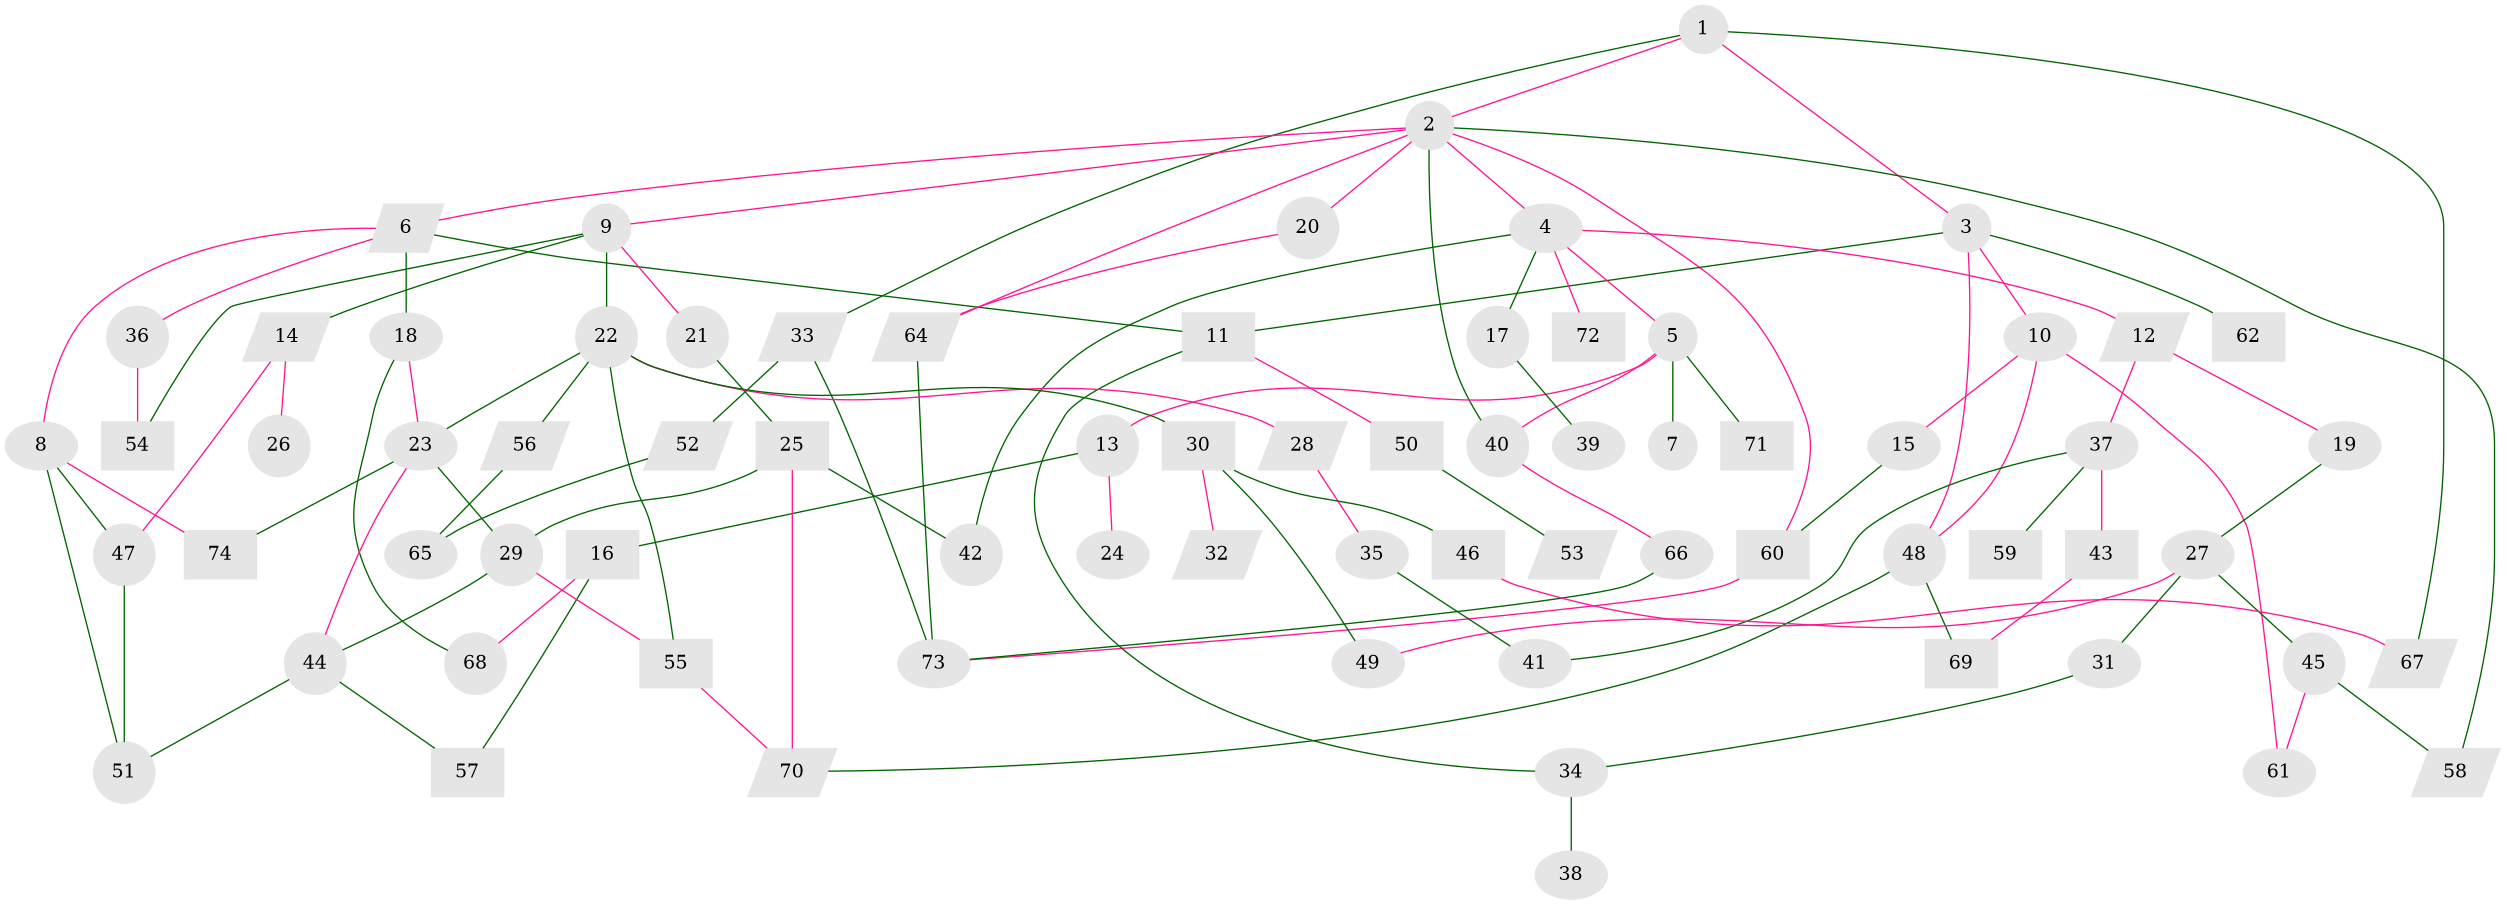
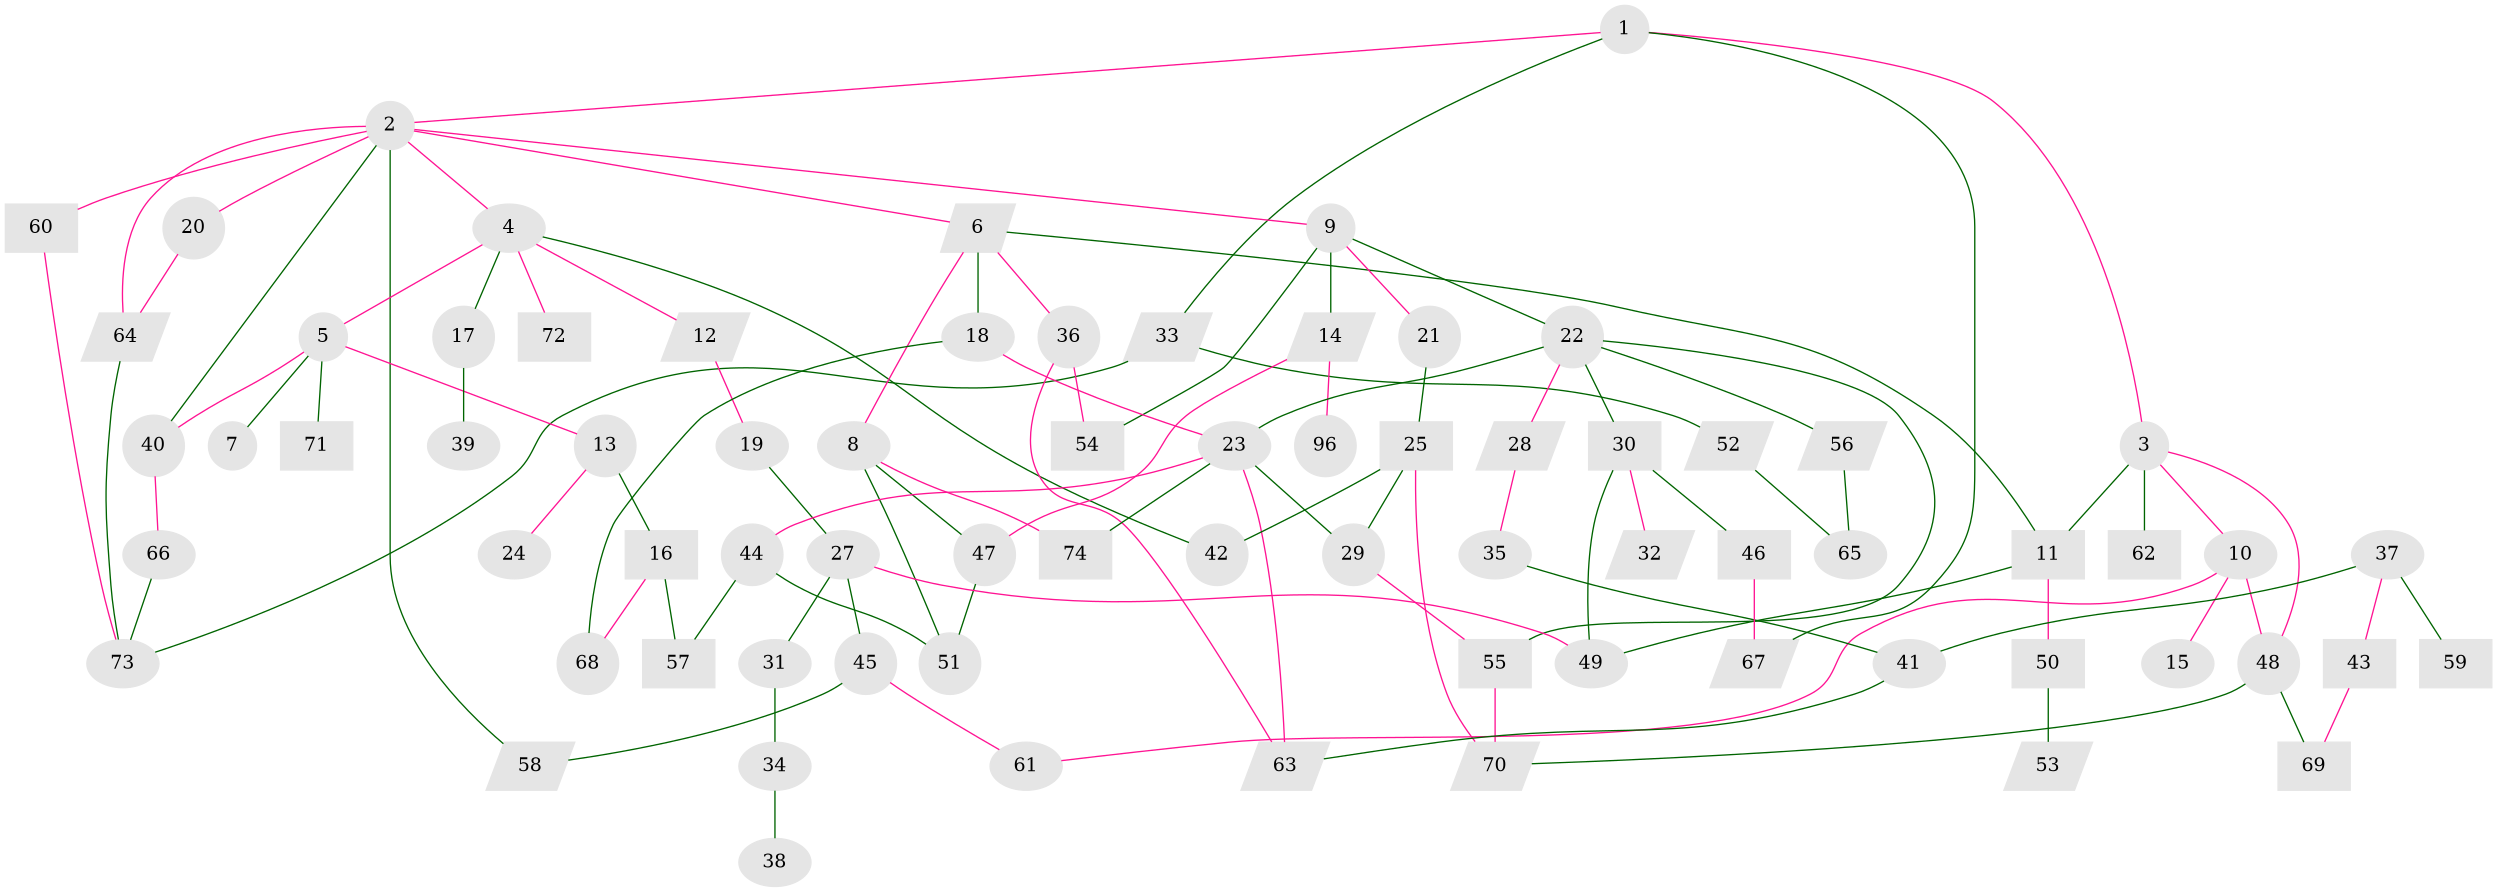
edge "12" -- "37": removed
node "26": label "26" -> "96"
edge "15" -- "60": removed
edge "29" -- "44": removed
edge "11" -- "34": now "11" -- "49"
node "63": added
